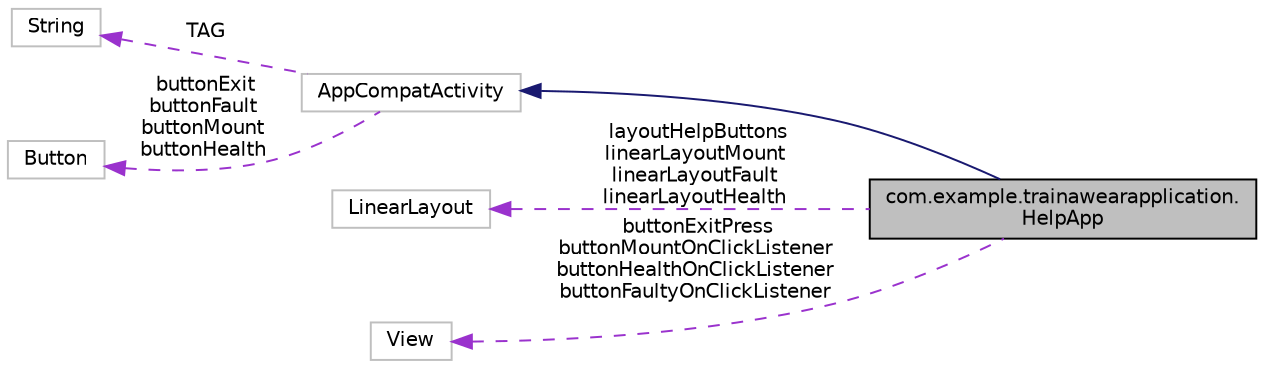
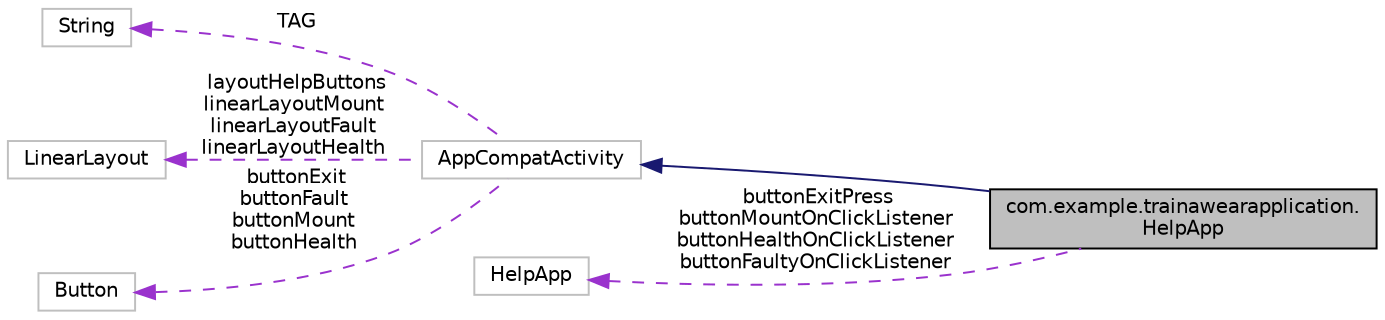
edge "com.example.trainawearapplication. HelpApp" -> "LinearLayout": now "AppCompatActivity" -> "LinearLayout"
node "View": label "View" -> "HelpApp"
